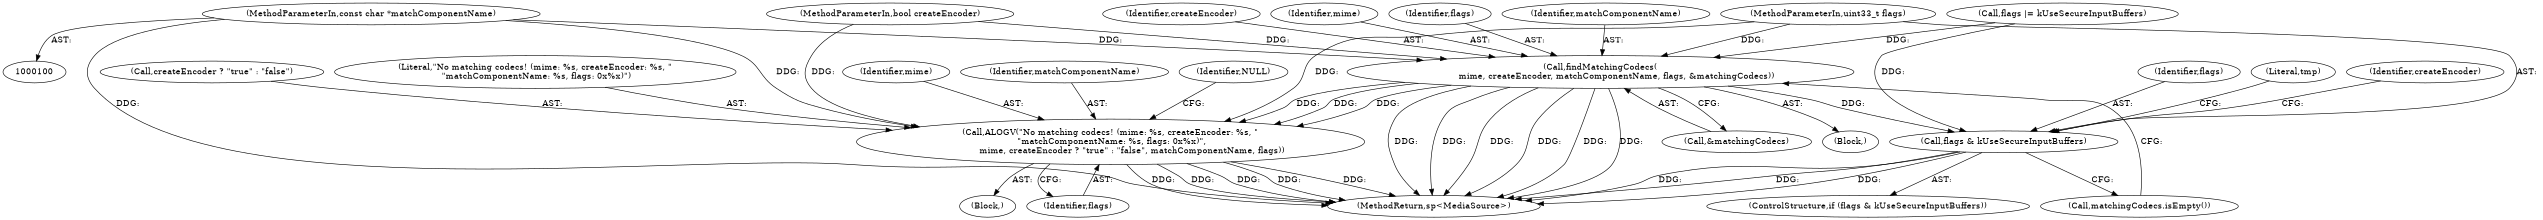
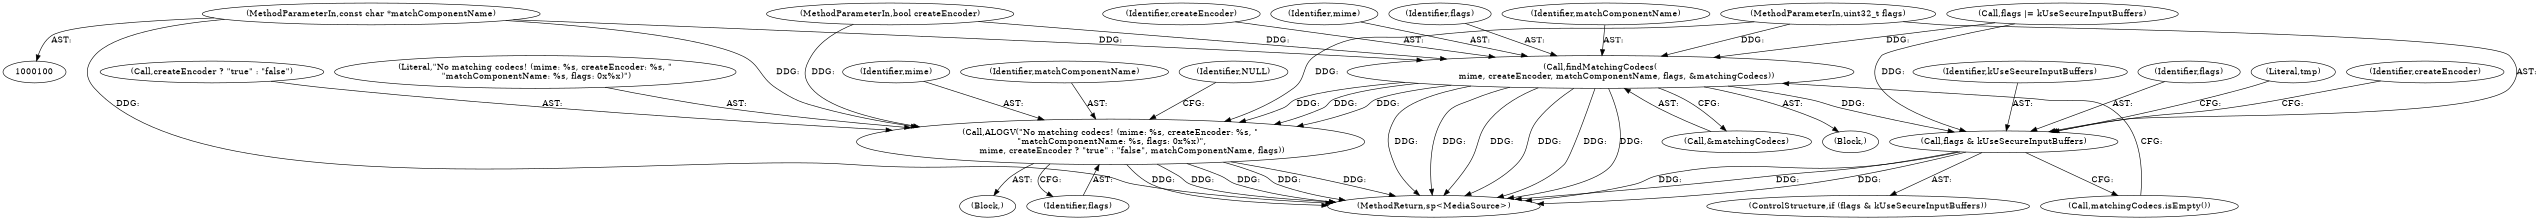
node "(MethodParameterIn,uint33_t flags)": label "(MethodParameterIn,uint33_t flags)" -> "(MethodParameterIn,uint32_t flags)"
node "(Identifier,kUseSecureInputBuffers)": added
